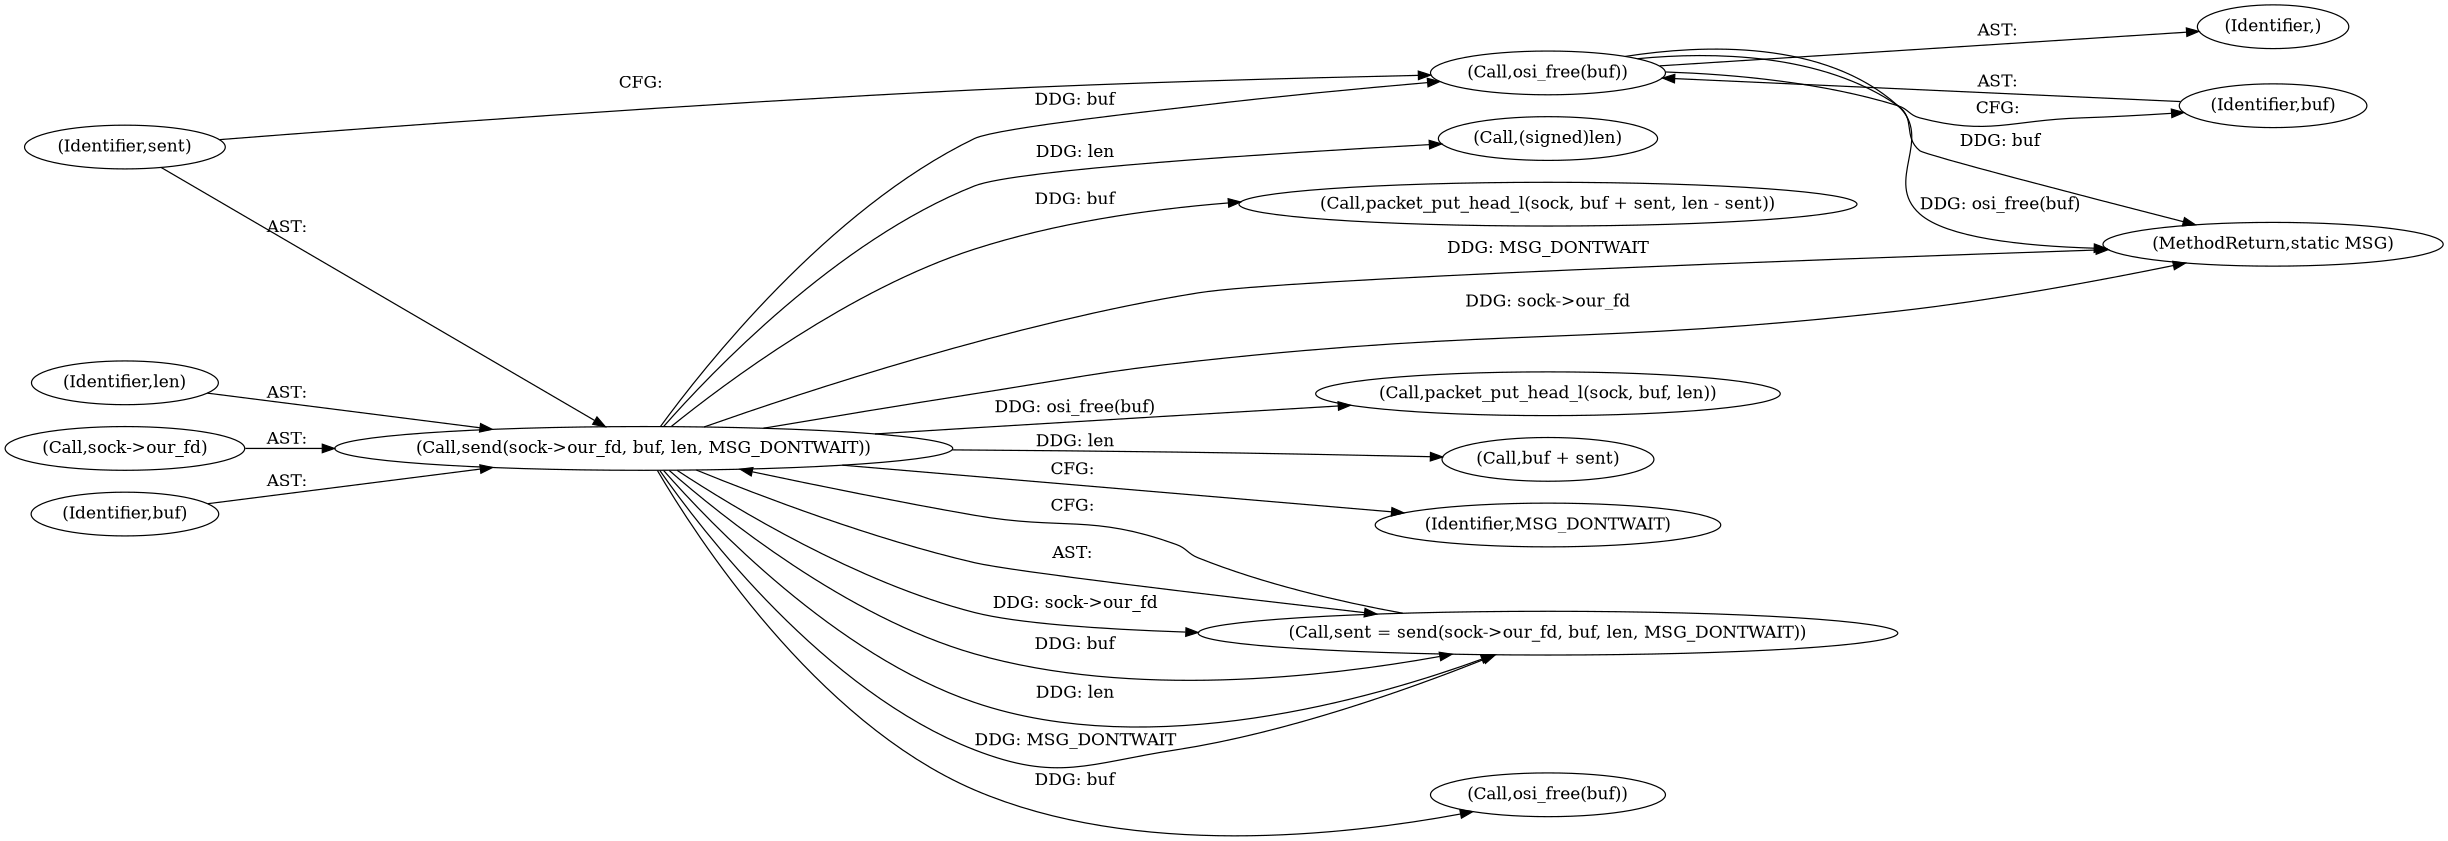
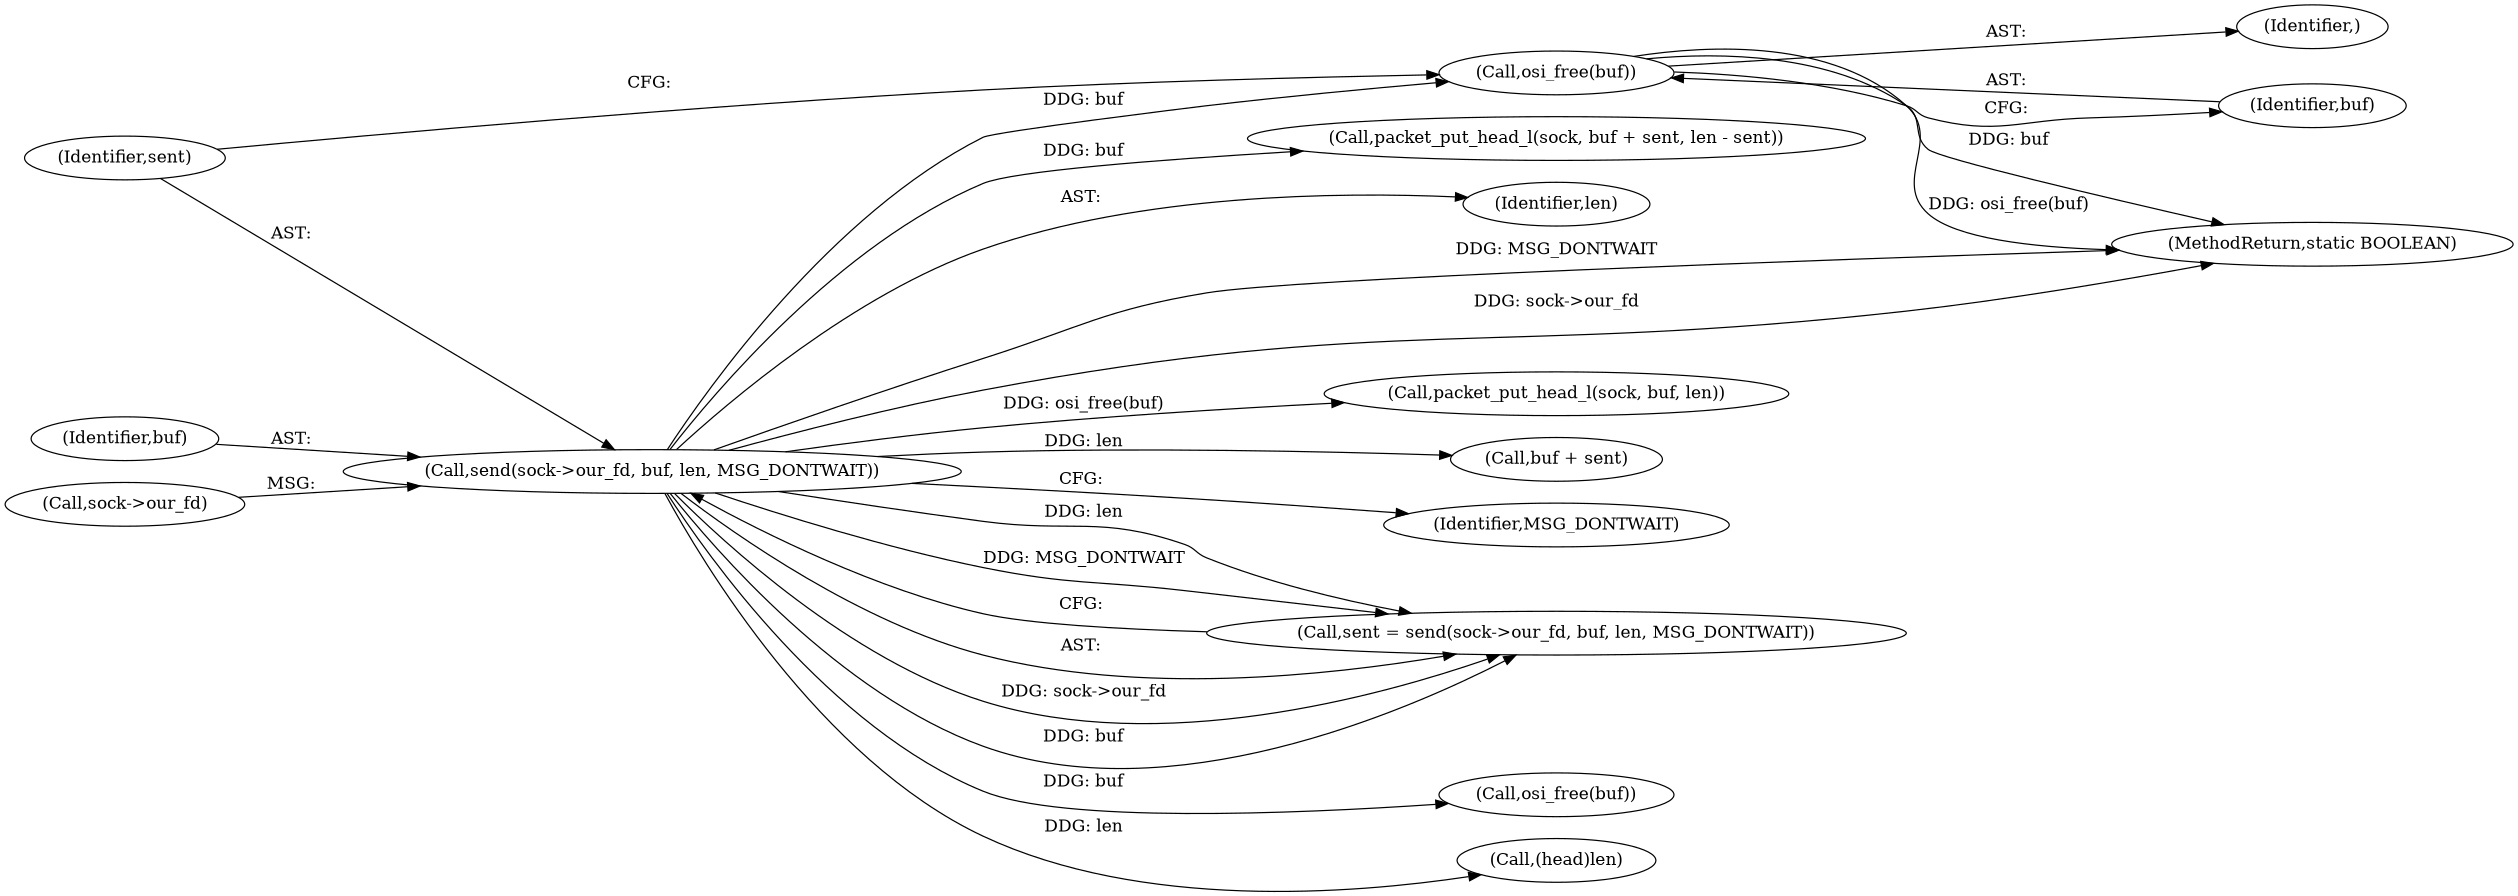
node "(Call,(signed)len)": label "(Call,(signed)len)" -> "(Call,(head)len)"
node "(MethodReturn,static MSG)": label "(MethodReturn,static MSG)" -> "(MethodReturn,static BOOLEAN)"
edge "(Identifier,len)" -> "(Call,send(sock->our_fd, buf, len, MSG_DONTWAIT))": reversed
edge "(Call,sock->our_fd)" -> "(Call,send(sock->our_fd, buf, len, MSG_DONTWAIT))": label "AST: " -> "MSG: "
